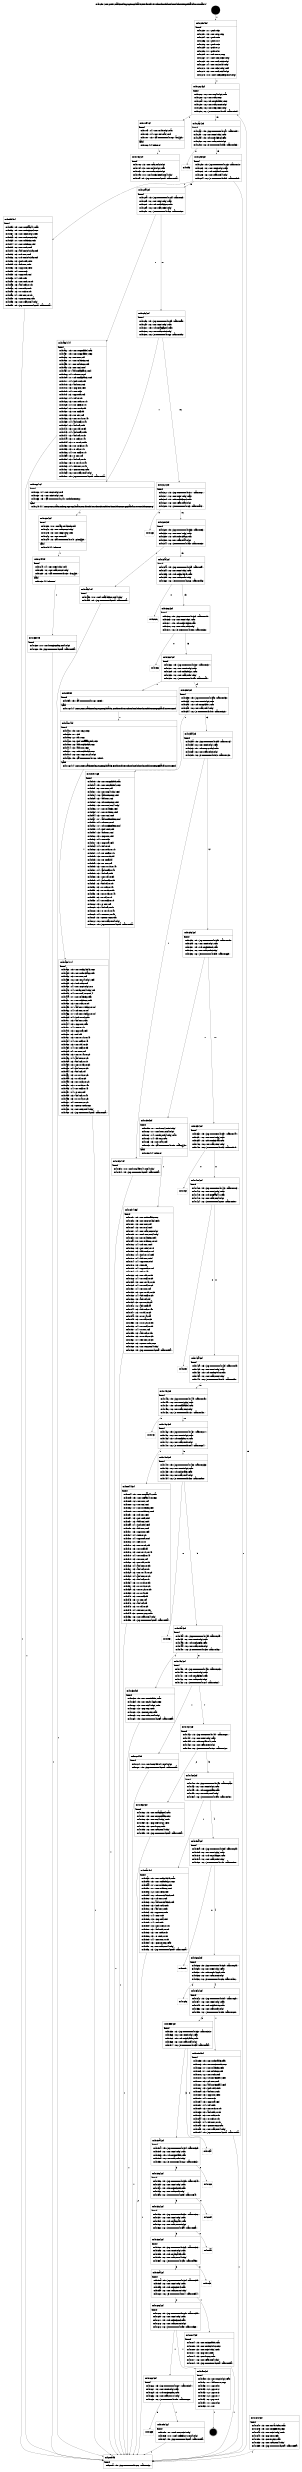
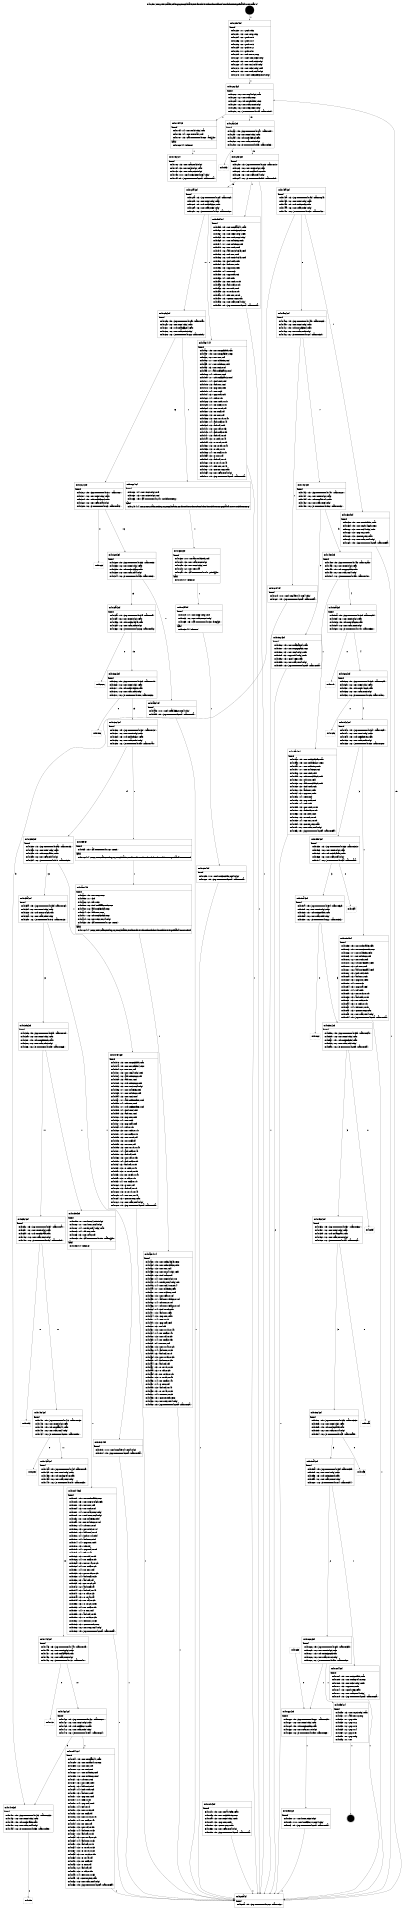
edge "0x40147e [28]" -> "0x40149a [28]": reversed
edge "0x401622 [28]" -> "0x40163e": reversed
